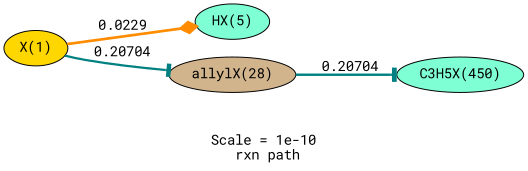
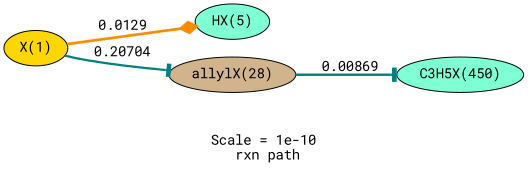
edge "X(1)" -> "HX(5)": label " 0.0229" -> " 0.0129"
edge "allylX(28)" -> "C3H5X(450)": label " 0.20704" -> " 0.00869"
